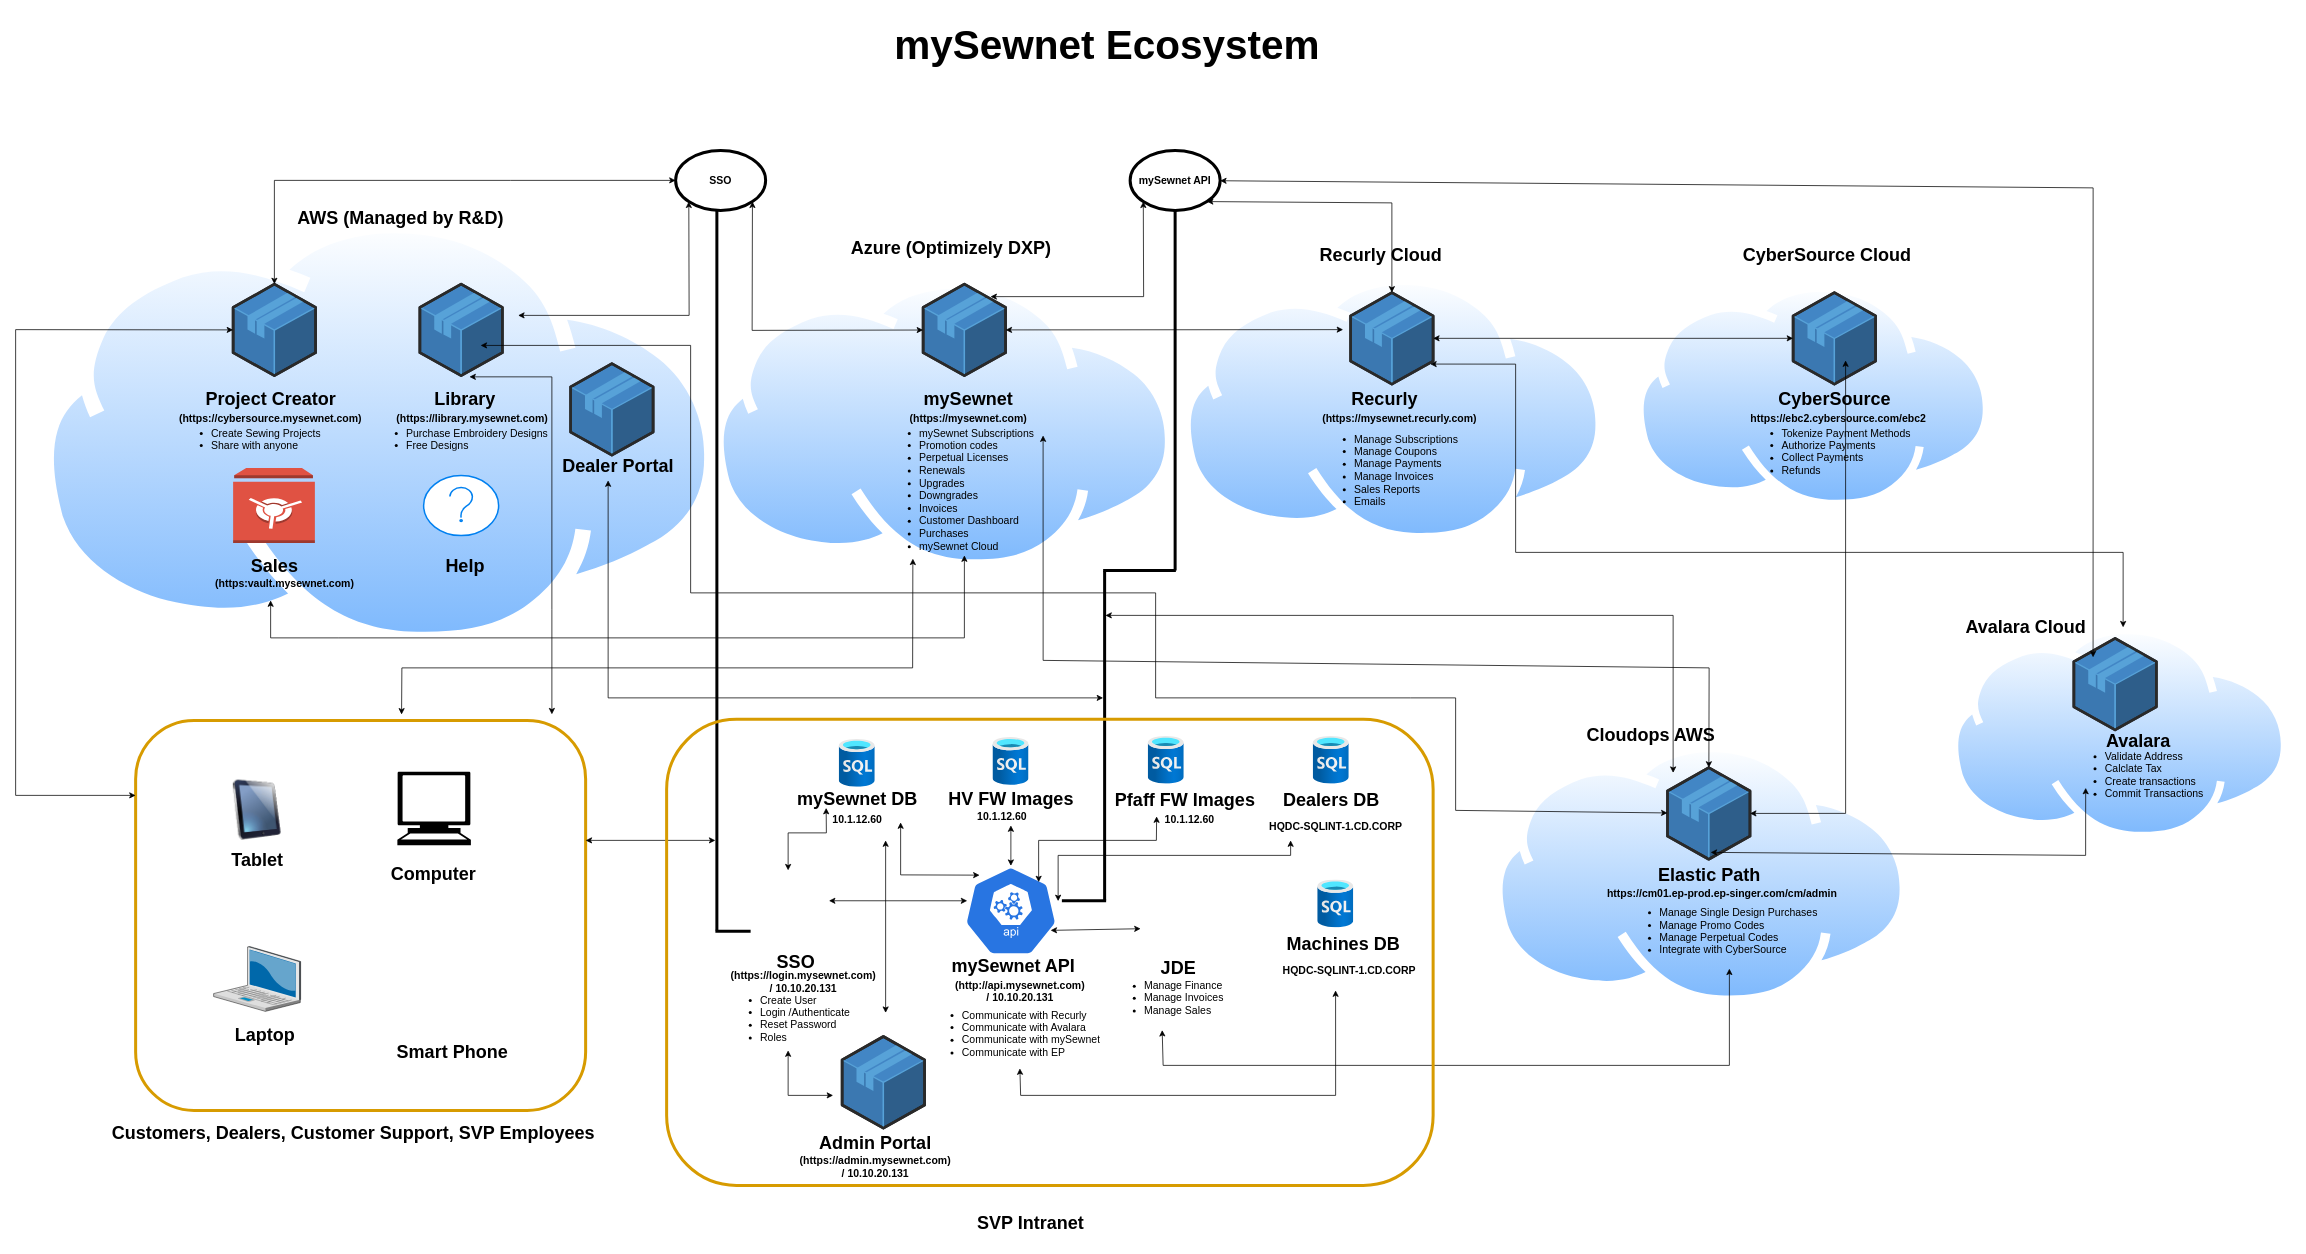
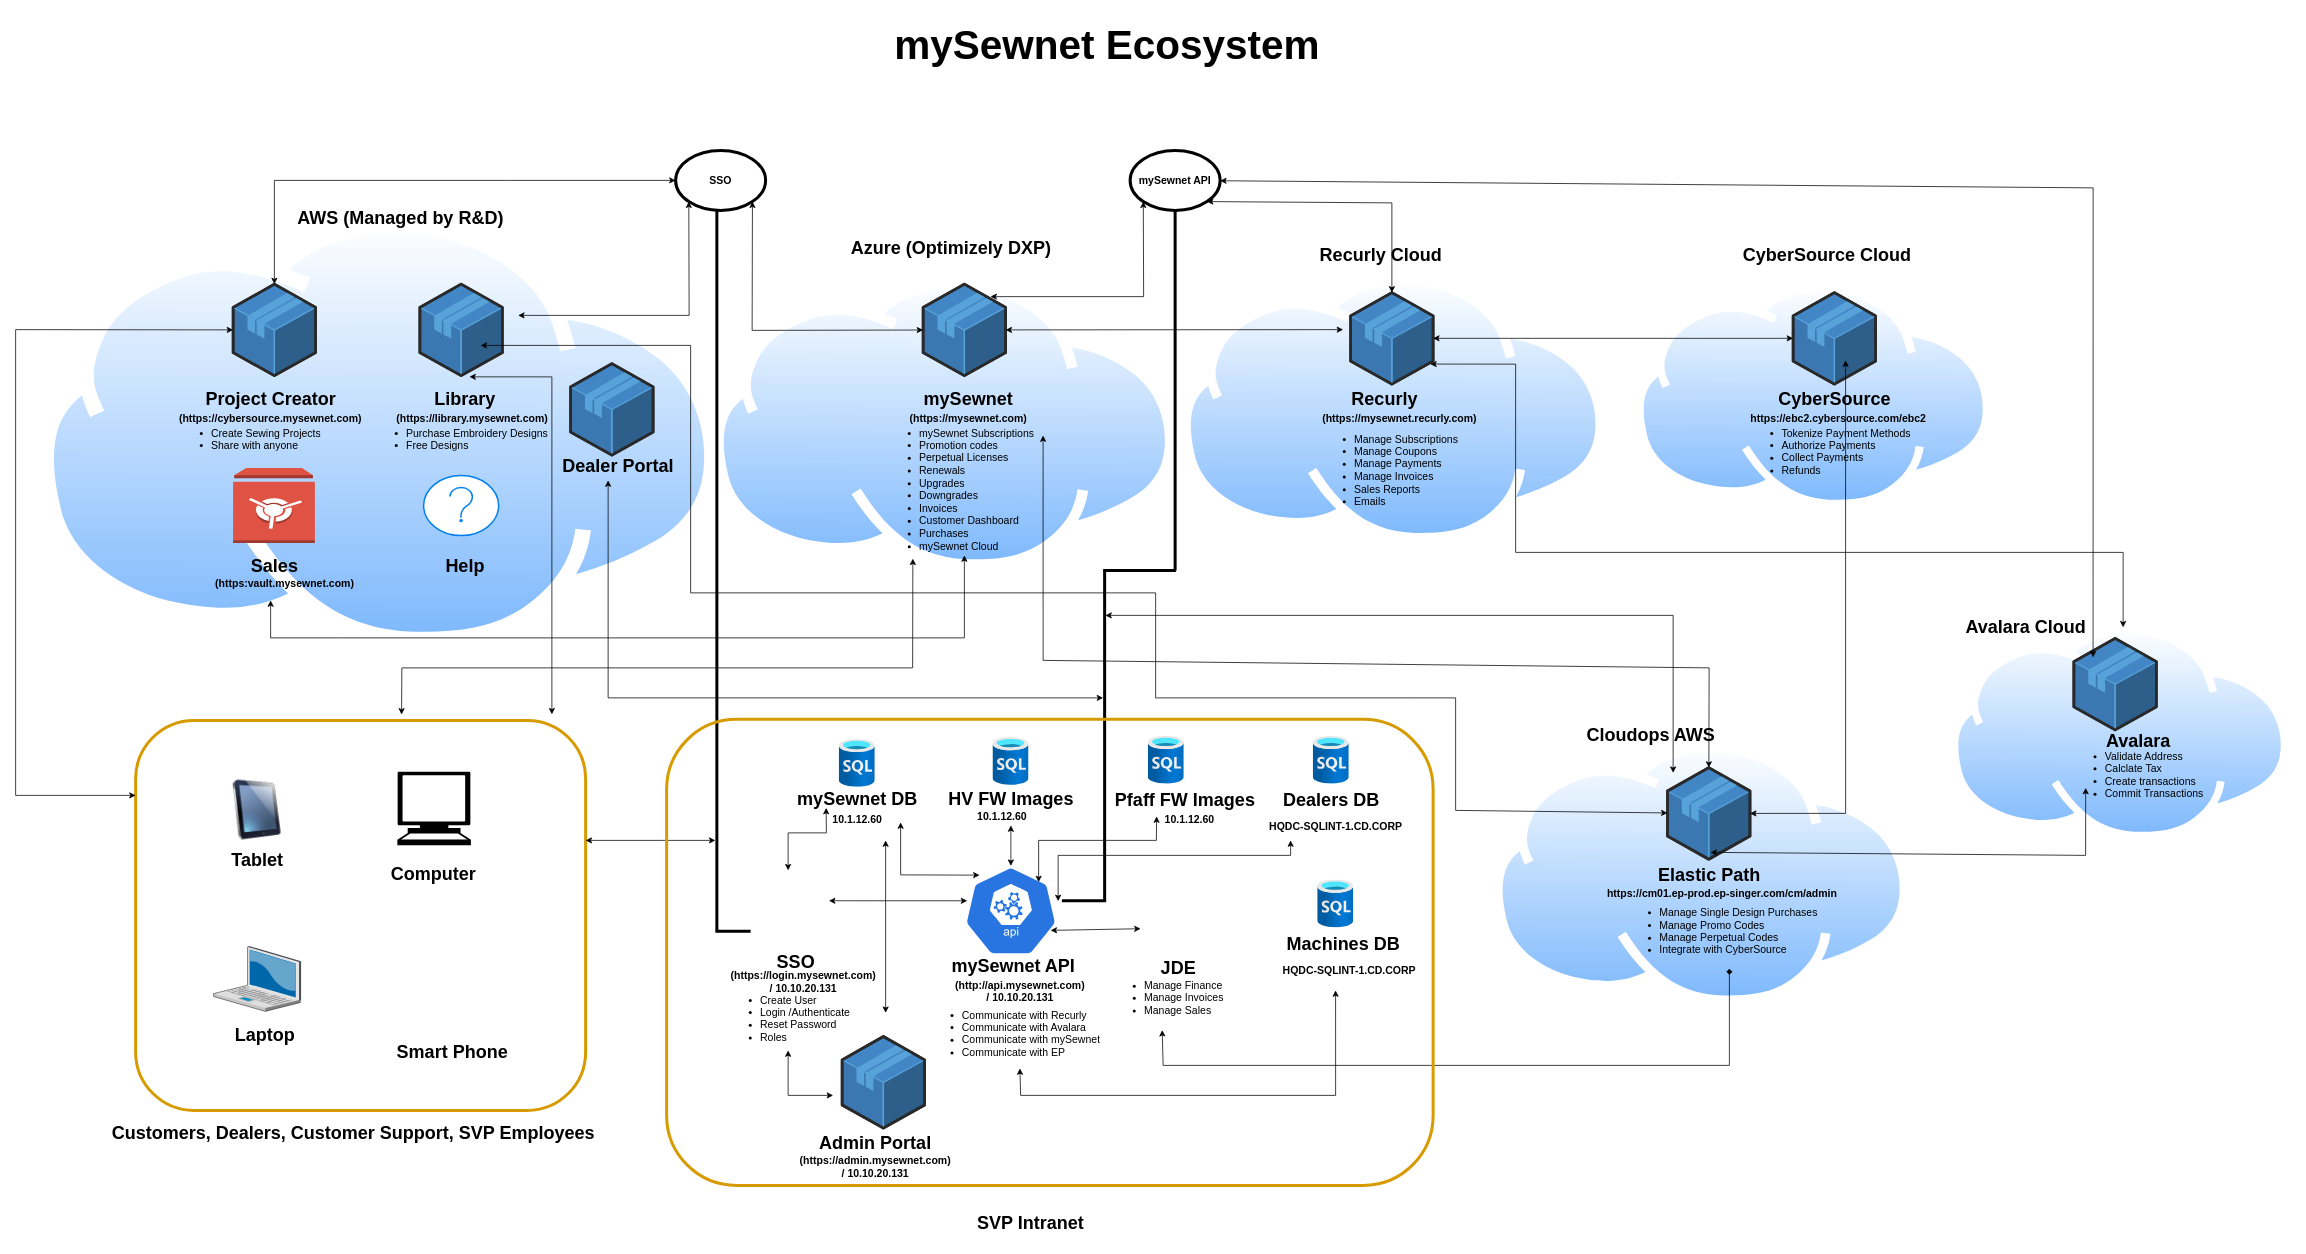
edge "Manage Single Design Purchases Manage Promo Codes Manage Perpetual Codes Integrate with CyberSource" -- "Manage Finance Manage Invoices Manage Sales": arrowhead classic -> diamond
